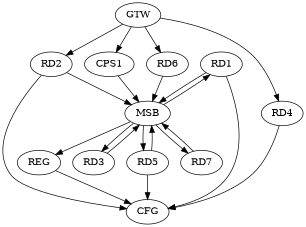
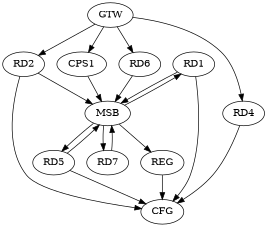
node "RD3": removed
